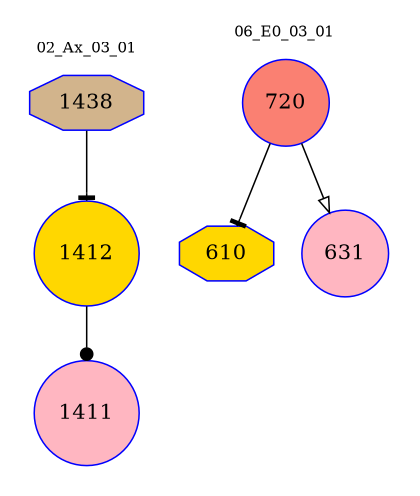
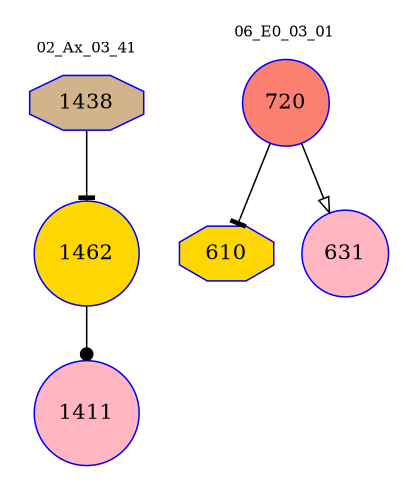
cluster "02_Ax_03_01": label "02_Ax_03_01" -> "02_Ax_03_41"
node "1412": label "1412" -> "1462"
